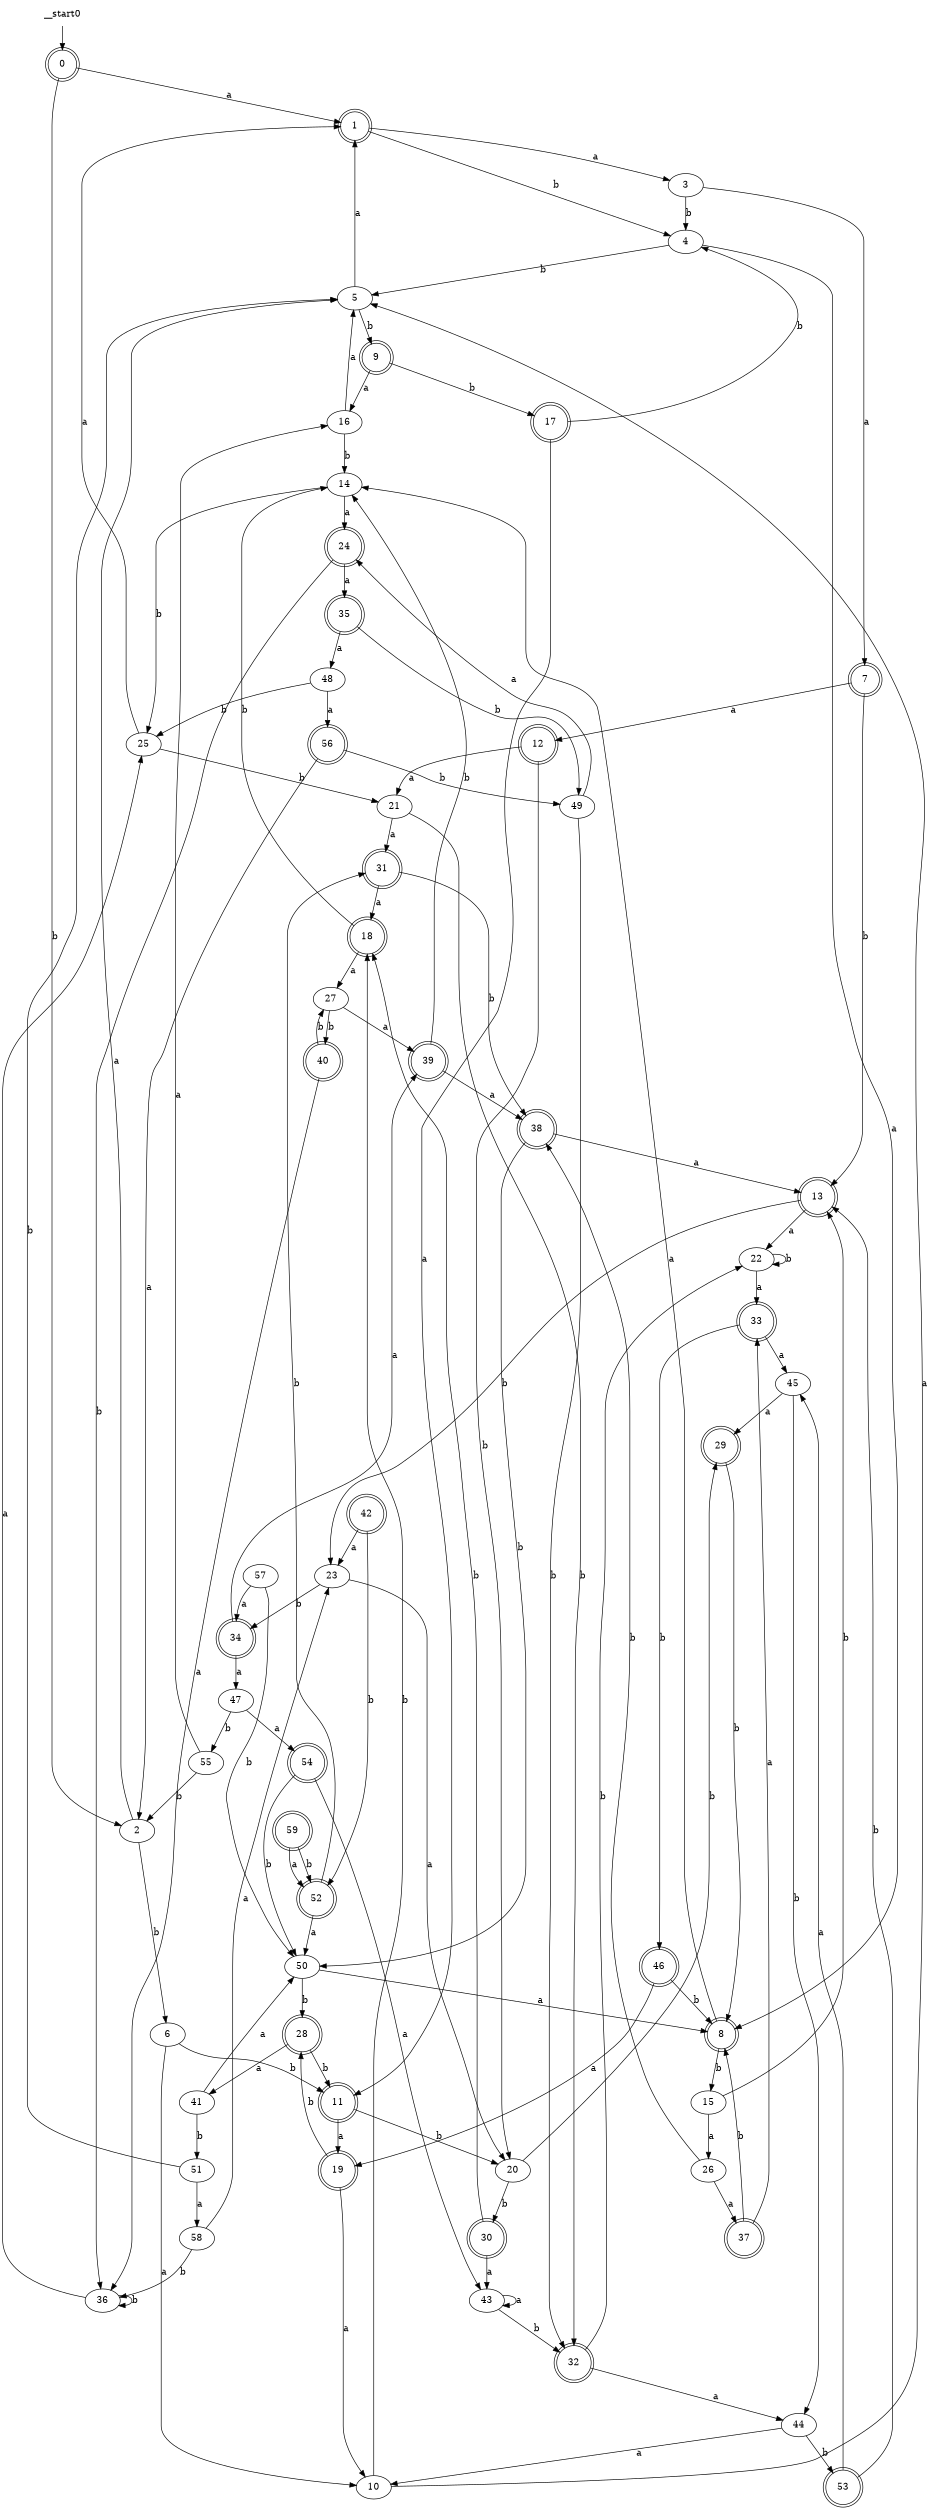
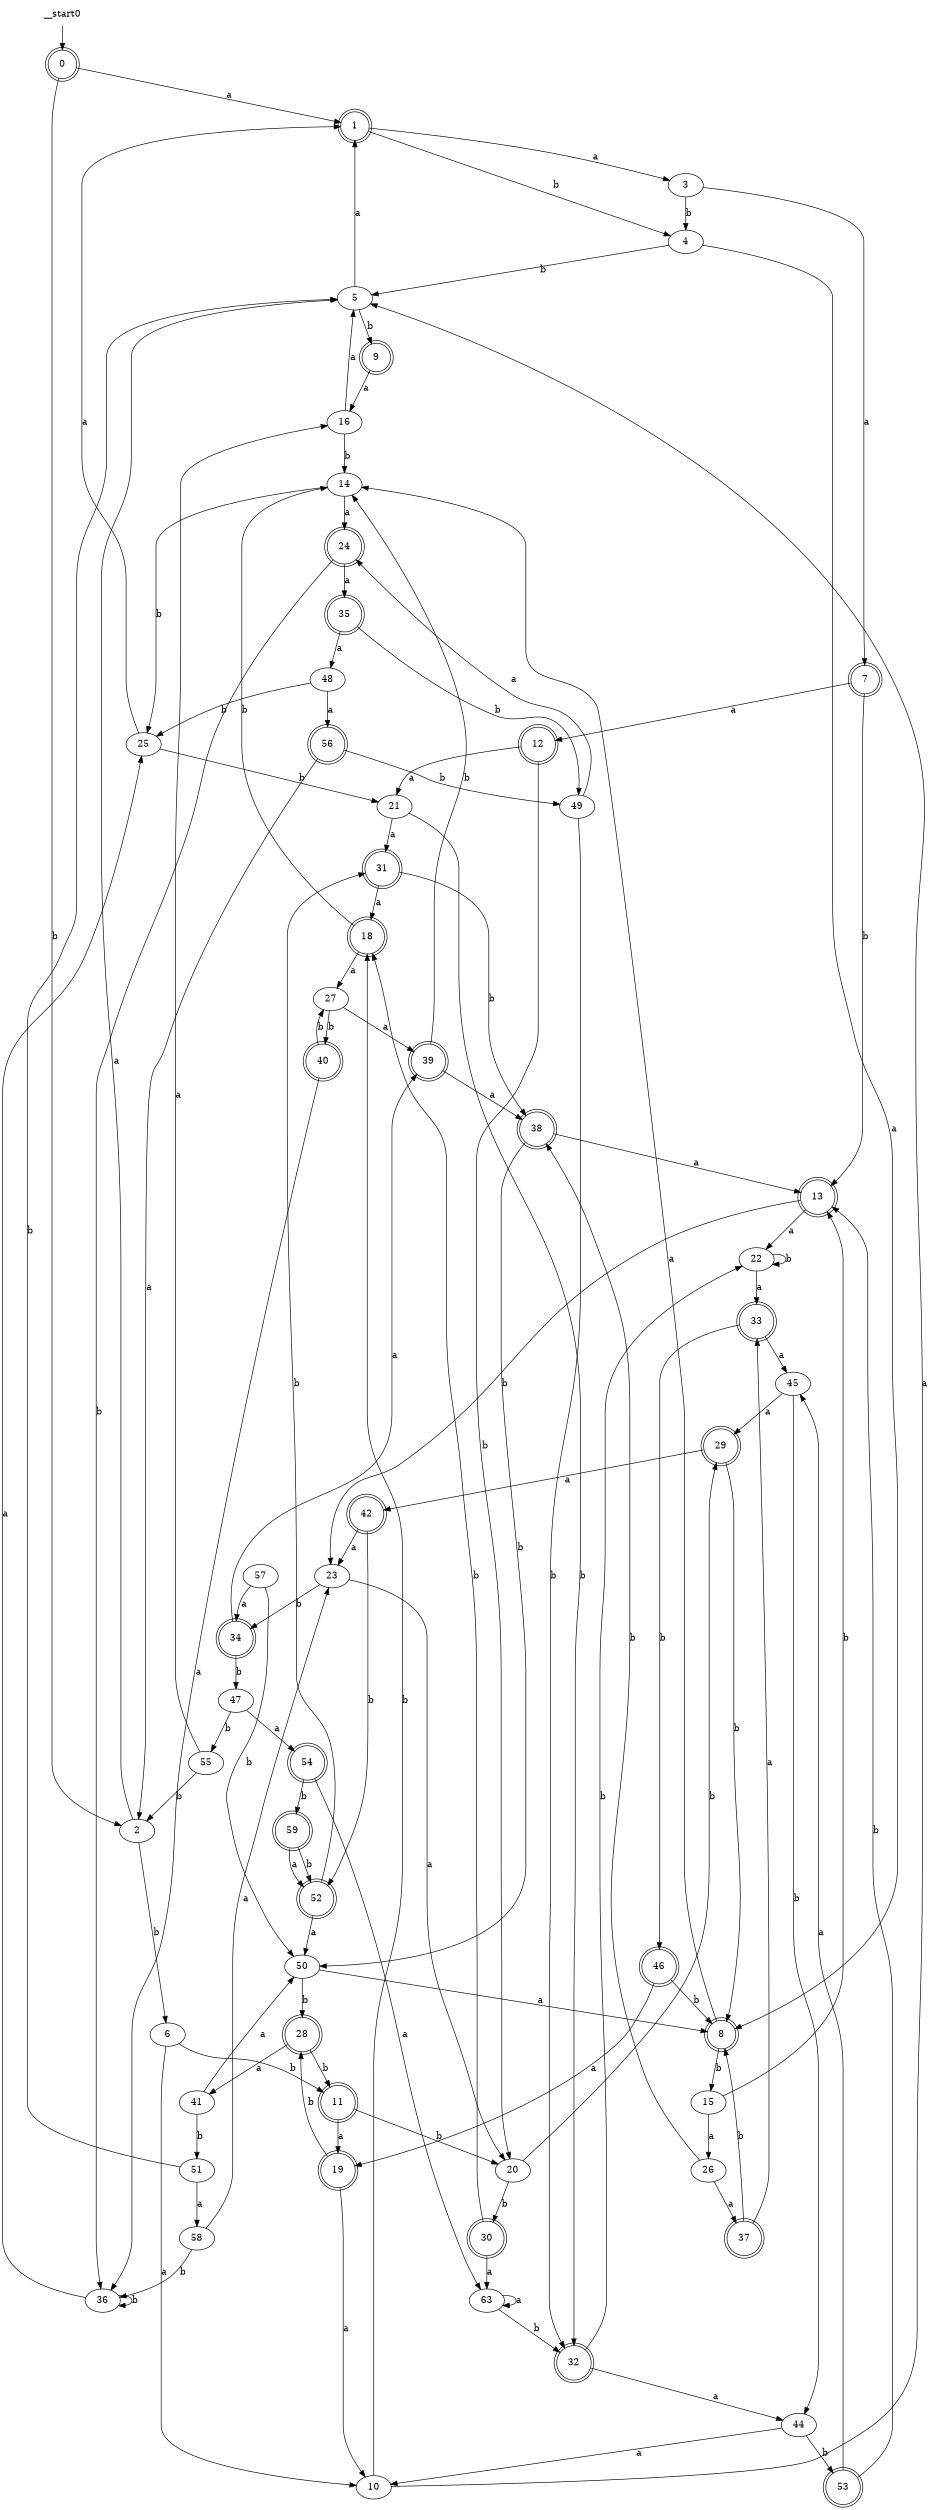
node "17": removed
edge "29" -> "42": added, label "a"
edge "34" -> "47": label "a" -> "b"
edge "54" -> "50": now "54" -> "59"
node "43": label "43" -> "63"
